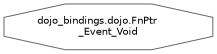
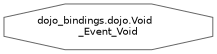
node "dojo_bindings.dojo.FnPtr _Event_Void": label "dojo_bindings.dojo.FnPtr _Event_Void" -> "dojo_bindings.dojo.Void _Event_Void"
